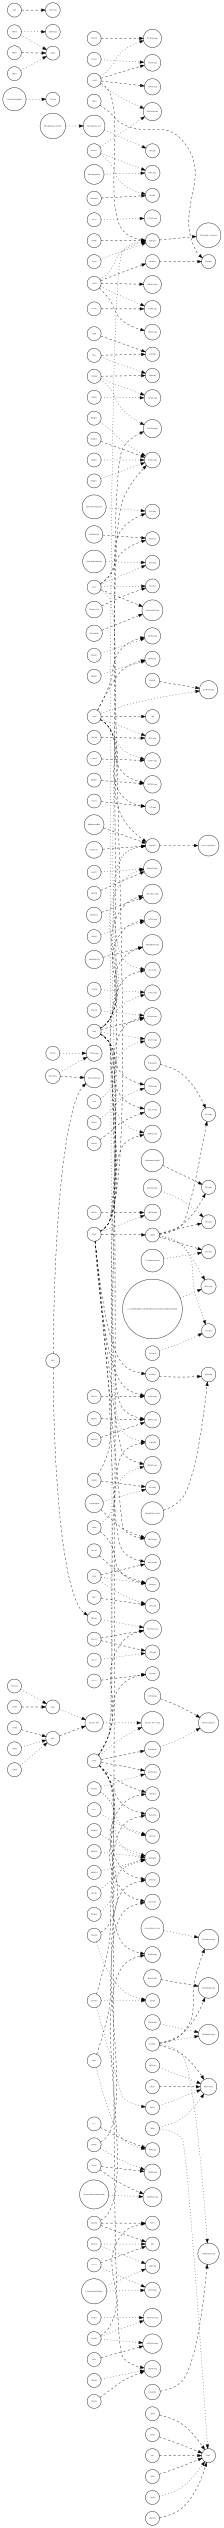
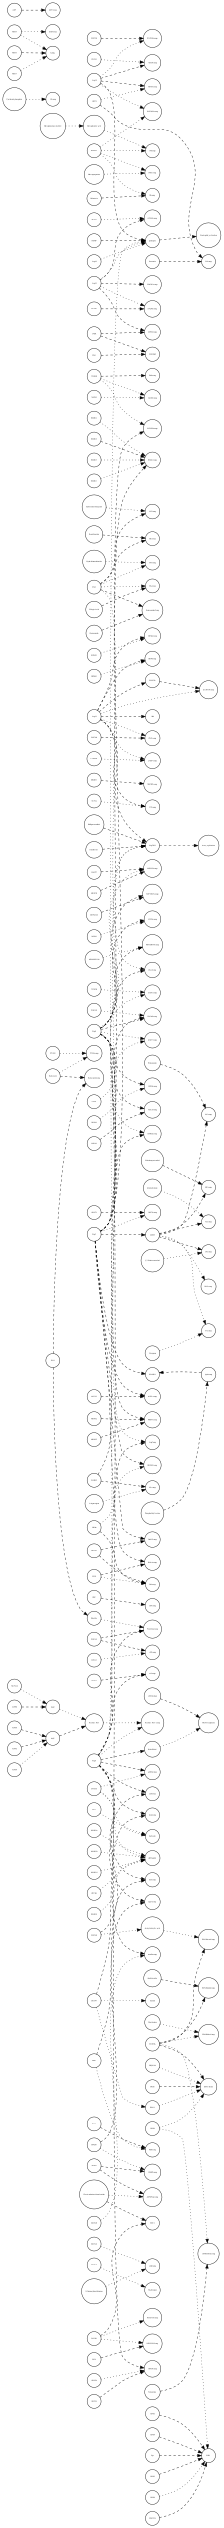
edge "SIRT5" -> "SIRT5comp": added
edge "IMPDH2" -> "IMcomp": added
edge "Nsp10" -> "Suramin": now "Nsp10" -> "AP2A2comp"
edge "GFER" -> "GFERcomp": added
edge "FAD" -> "FADcomp": removed
edge "LARP4B" -> "LARPcomp": style dashed -> dotted
edge "Nsp12" -> "MYCBPcomp": now "Nsp12" -> "ZC3H7A"
edge "TCF12" -> "TCFcomp": style dashed -> dotted
edge "LARP7" -> "MEPCEcomp": style dotted -> dashed
edge "MPHOSPH10" -> "MPHOSPHcomp": style dashed -> dotted
node "(3_4-DIHYDROXY-2-NITROPHENYL)(PHENYL)METHANONE": removed
edge "SCARB1" -> "lipidcomp": reversed
edge "L-Asparagine" -> "RAB7comp": now "RAB7A" -> "RAB7comp"
edge "RALA" -> "GDPcomp": removed
edge "NUP62" -> "nup1": style dotted -> dashed
edge "ZNF503" -> "dcafznf": now "ZNF503" -> "Acetylsalicylic acid"
edge "MAT2B" -> "mat2bcomp": style dashed -> dotted
edge "MAT2B" -> "NEC1": now "Flavin adenine dinucleotide" -> "NEC1"
node "MAT": removed
edge "S-Adenosylmethionine" -> "SAdComp2": removed
node "Insulin": removed
